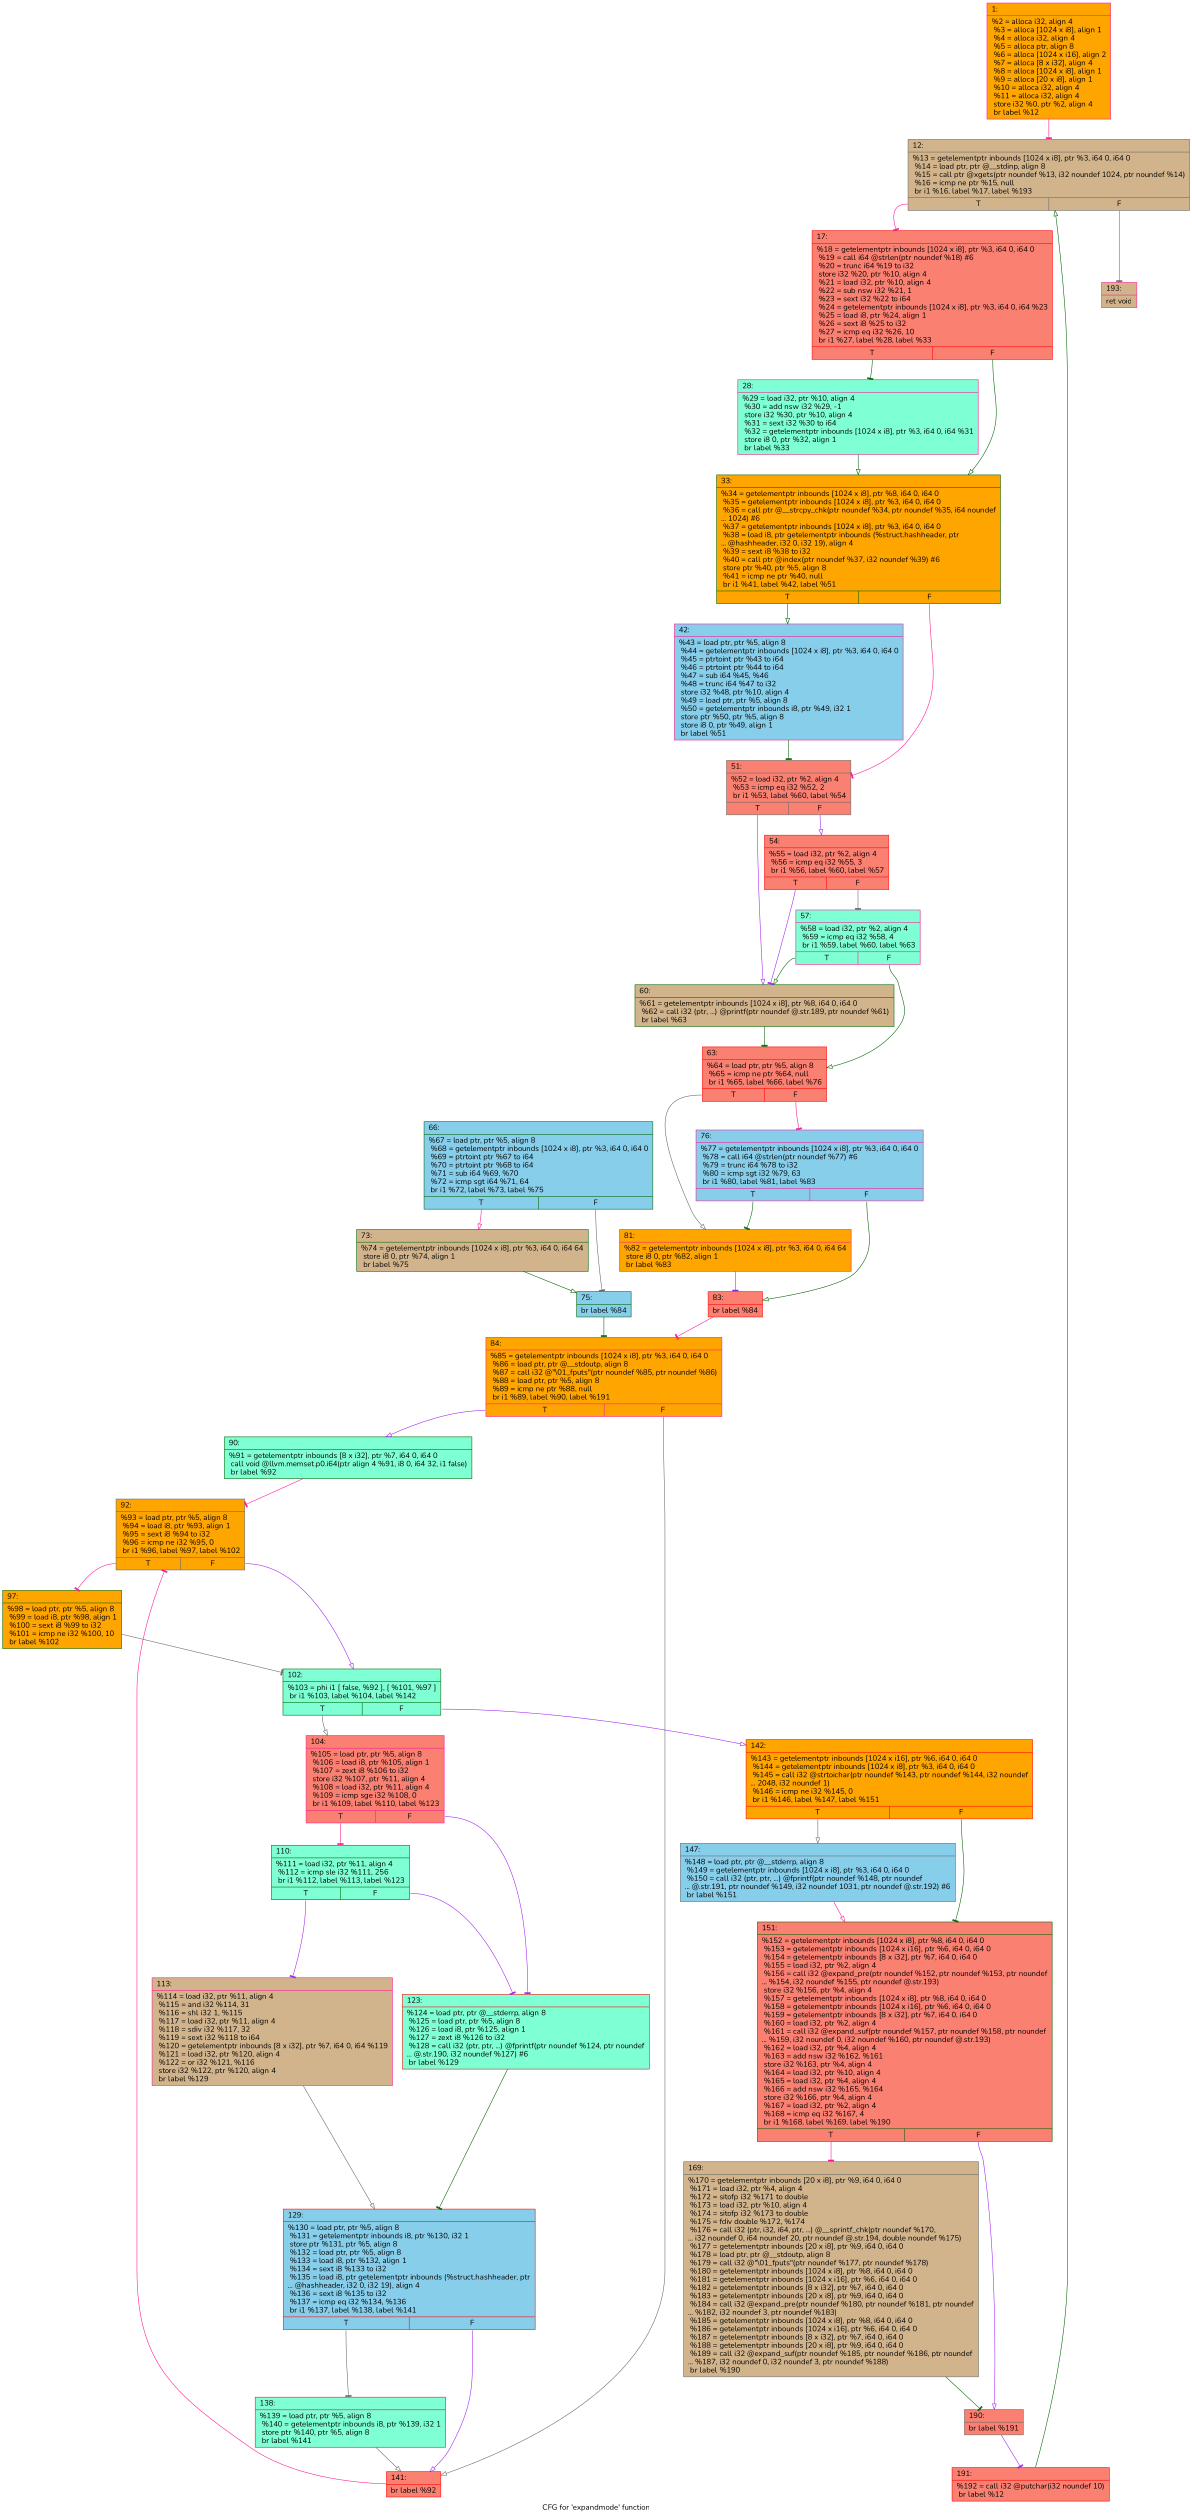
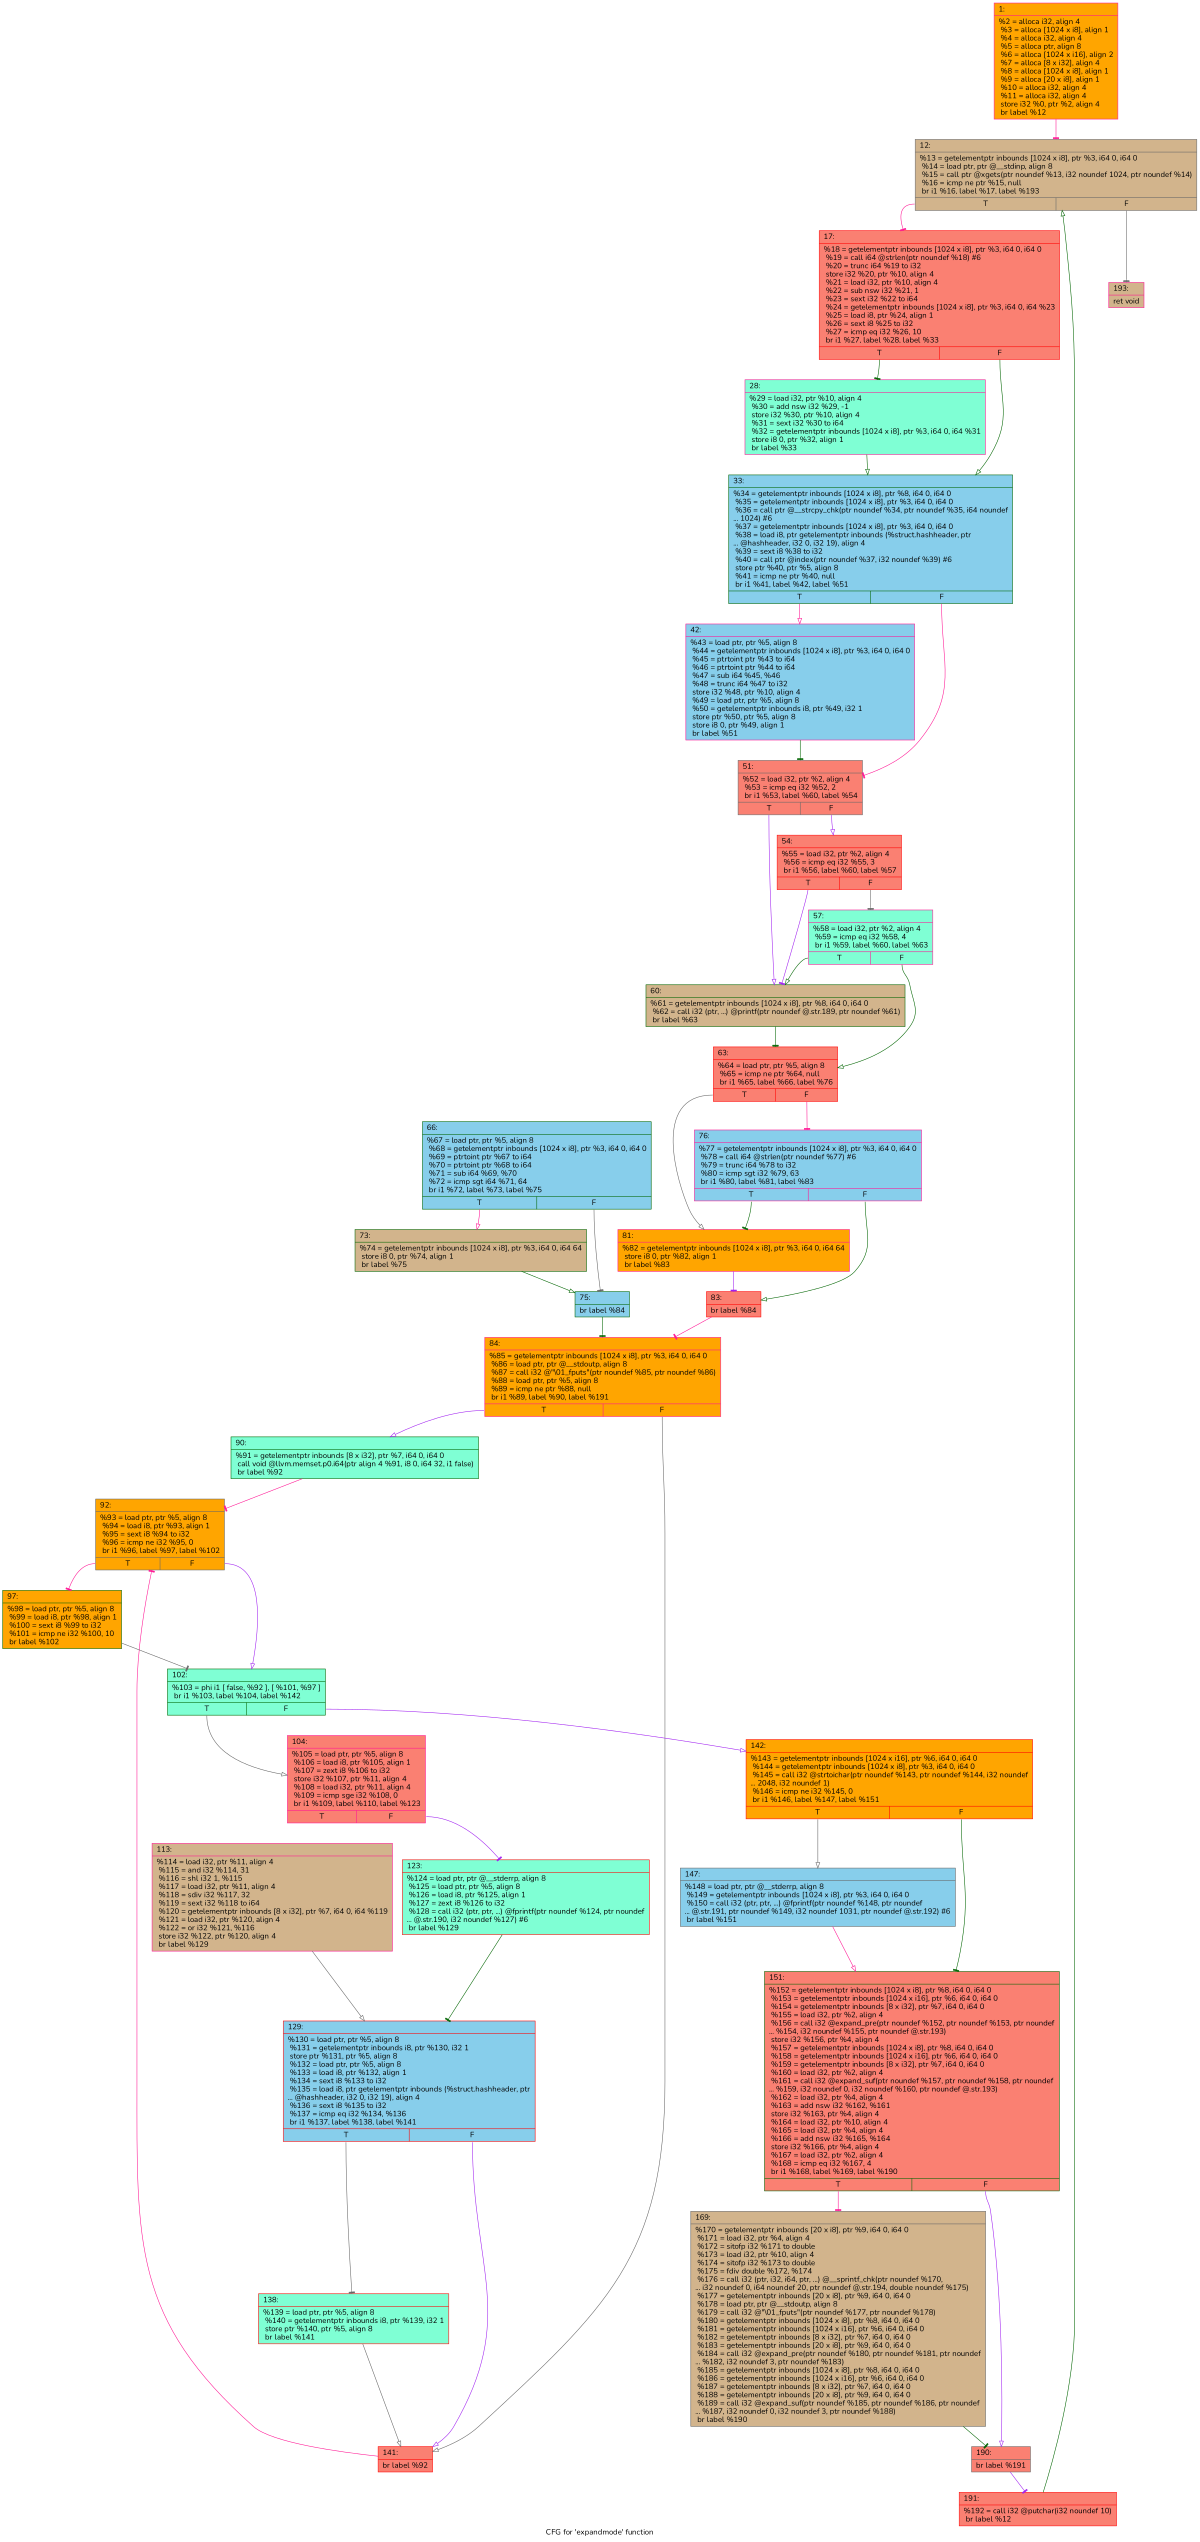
node "33:": fillcolor orange -> skyblue
edge "33:" -> "42:": color darkgreen -> deeppink
node "110:": removed
